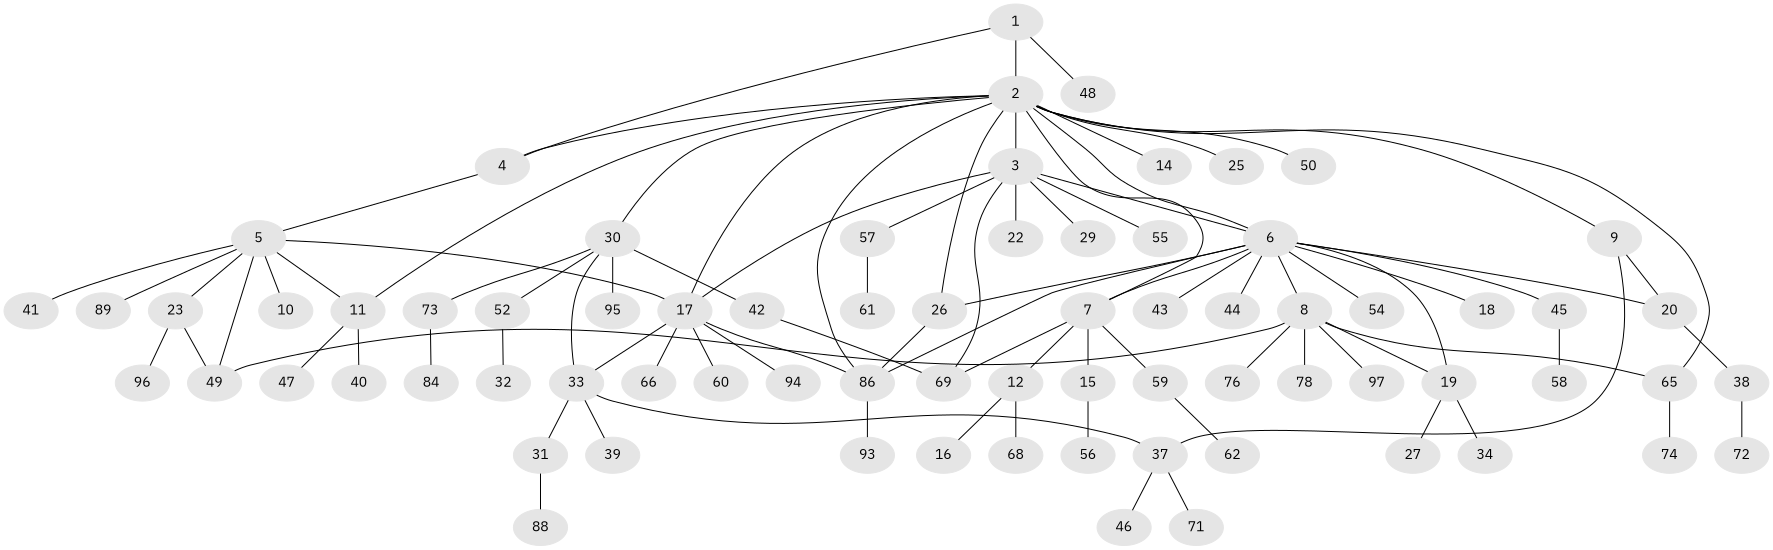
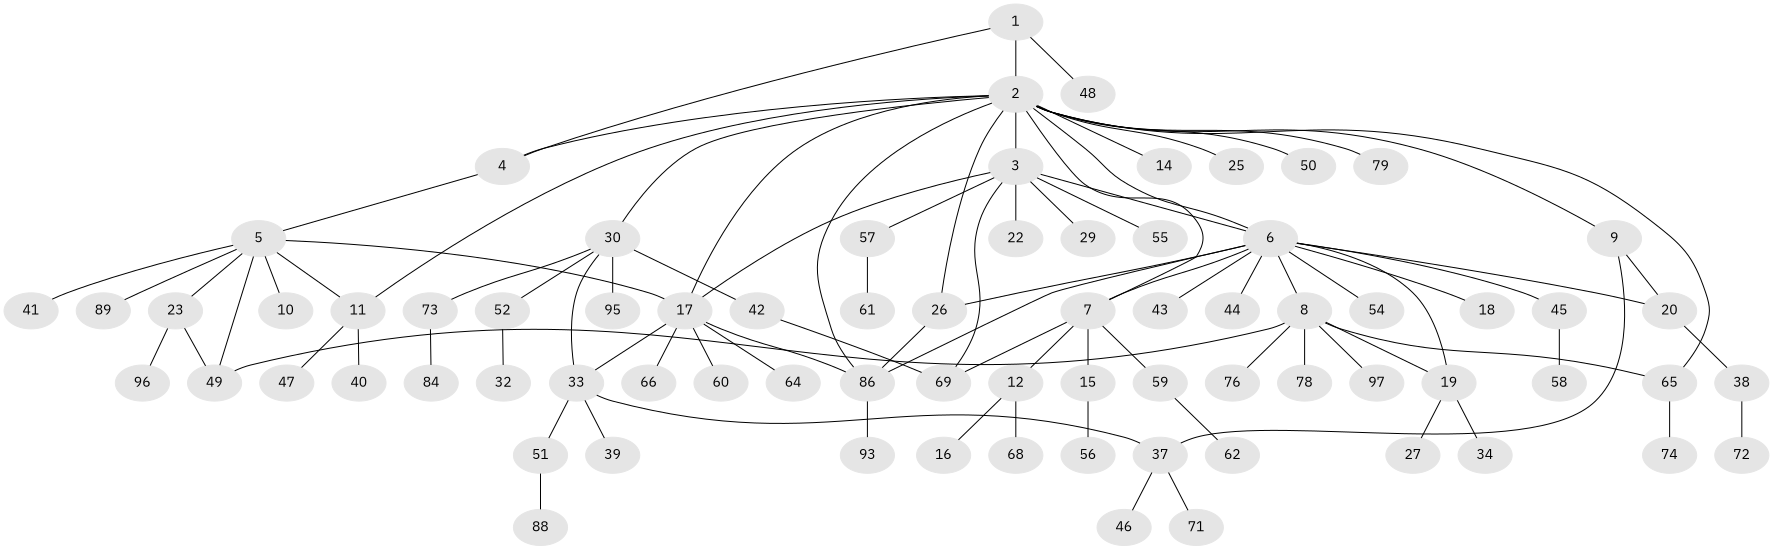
node "79": added
node "94": label "94" -> "64"
node "31": label "31" -> "51"
